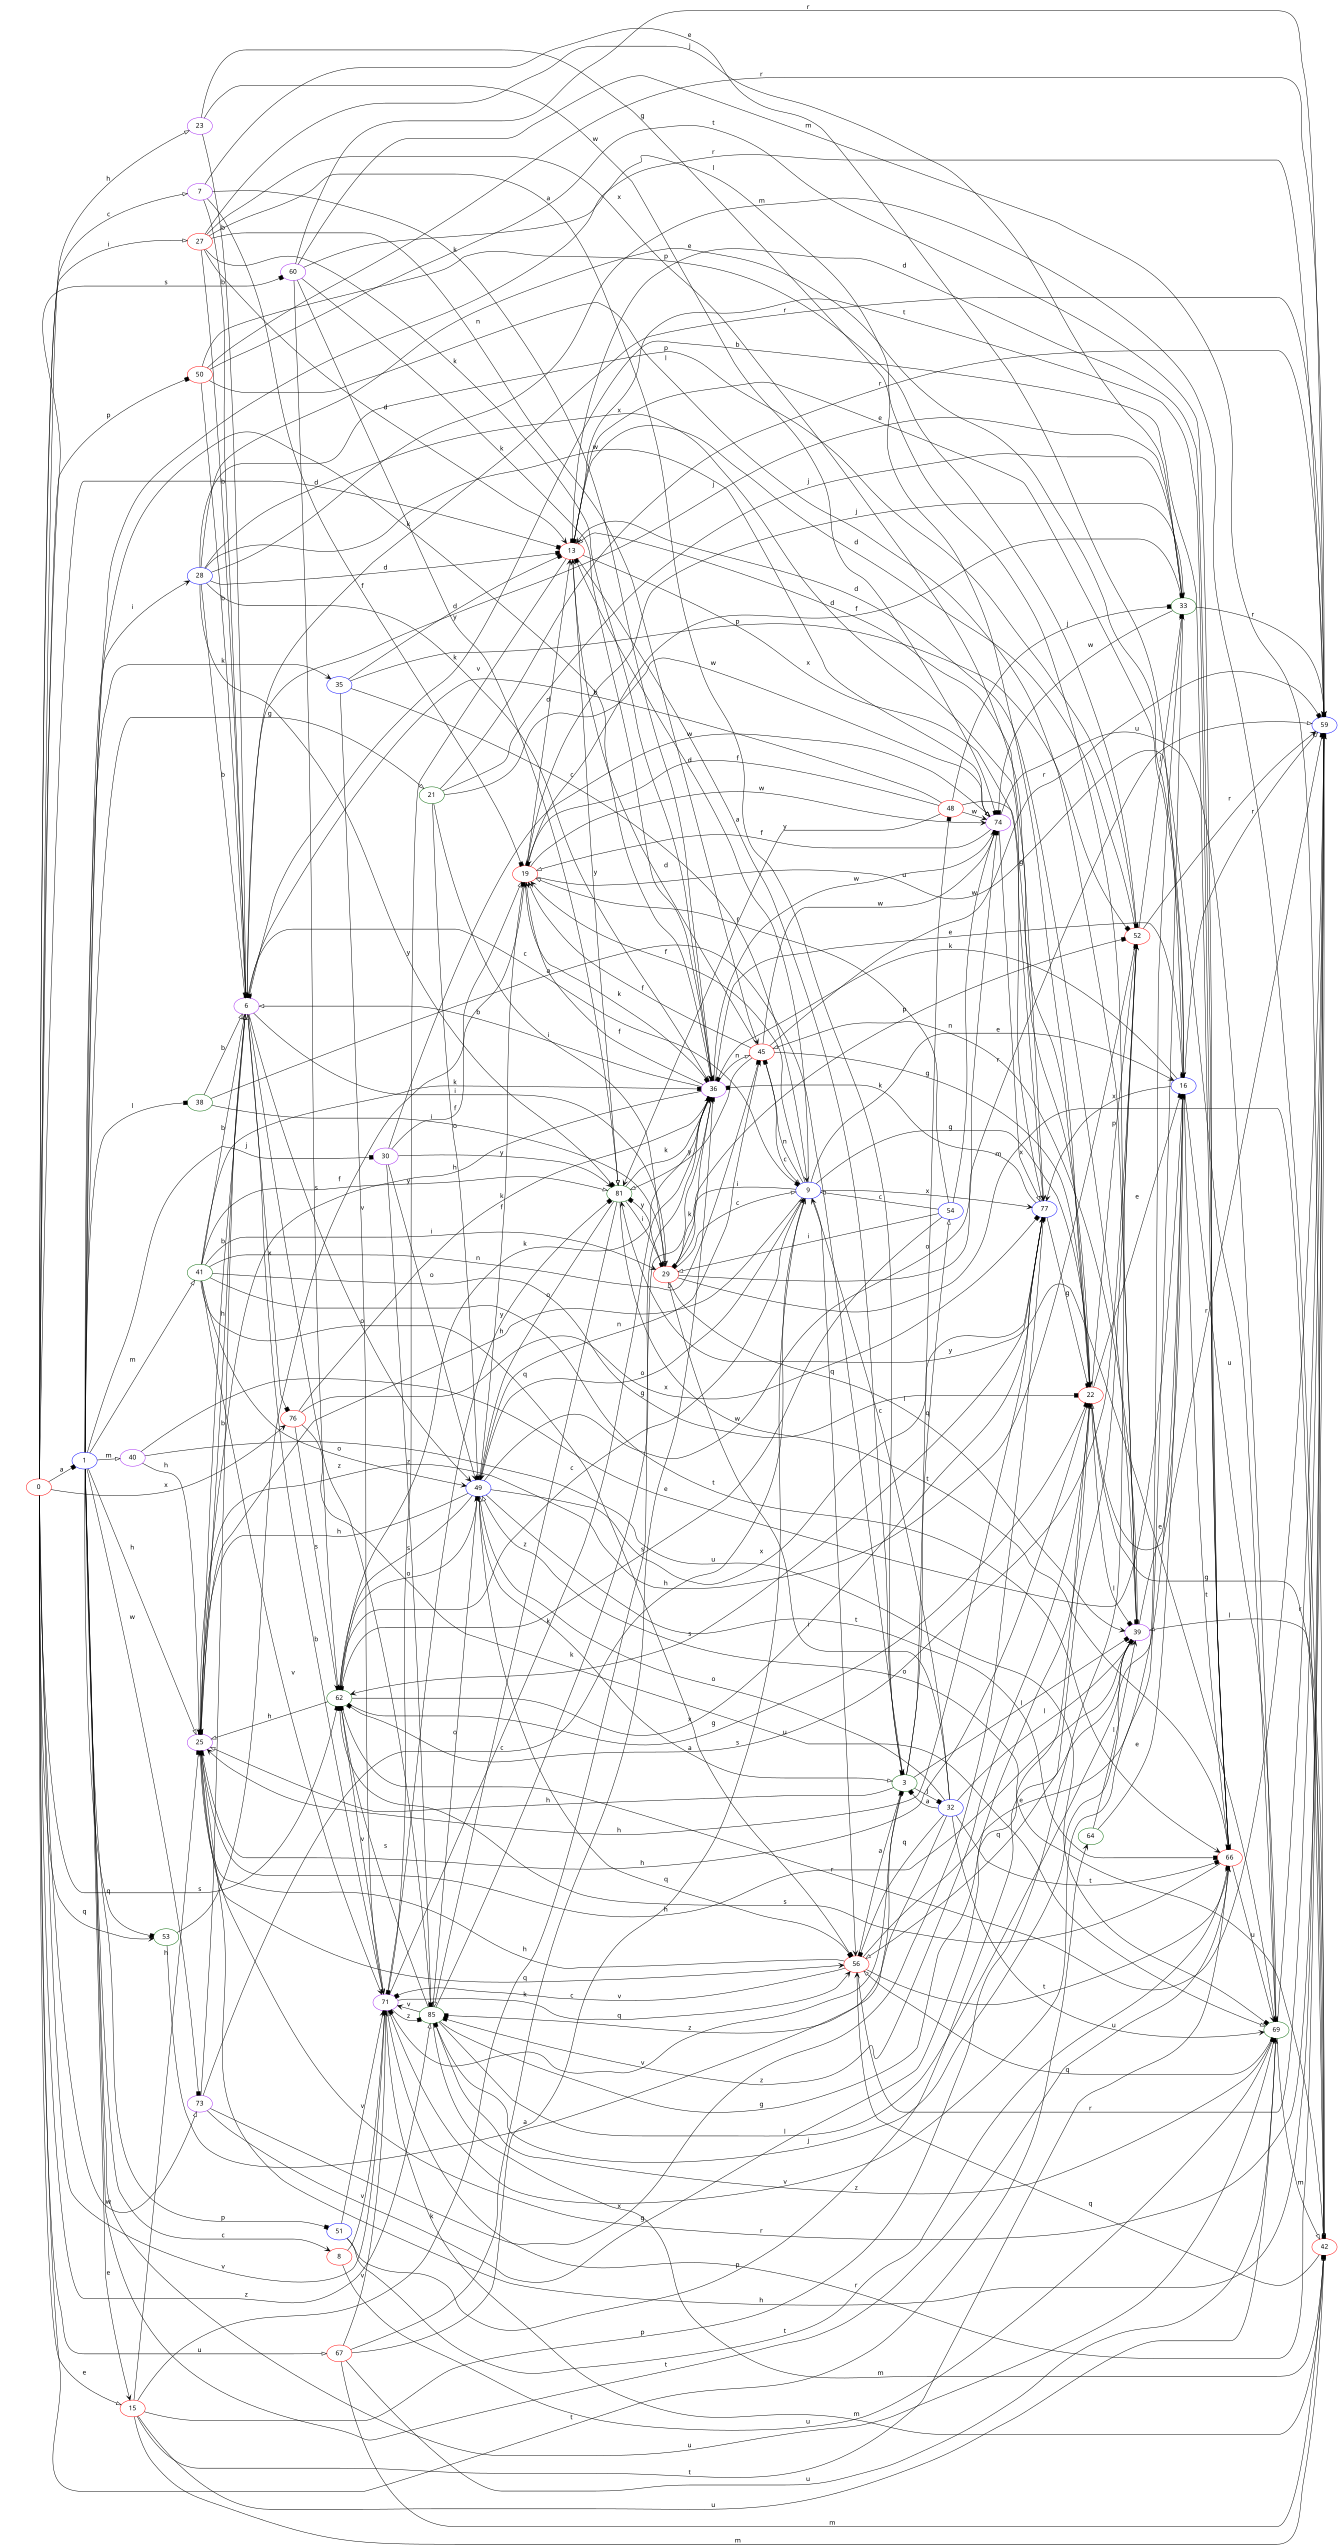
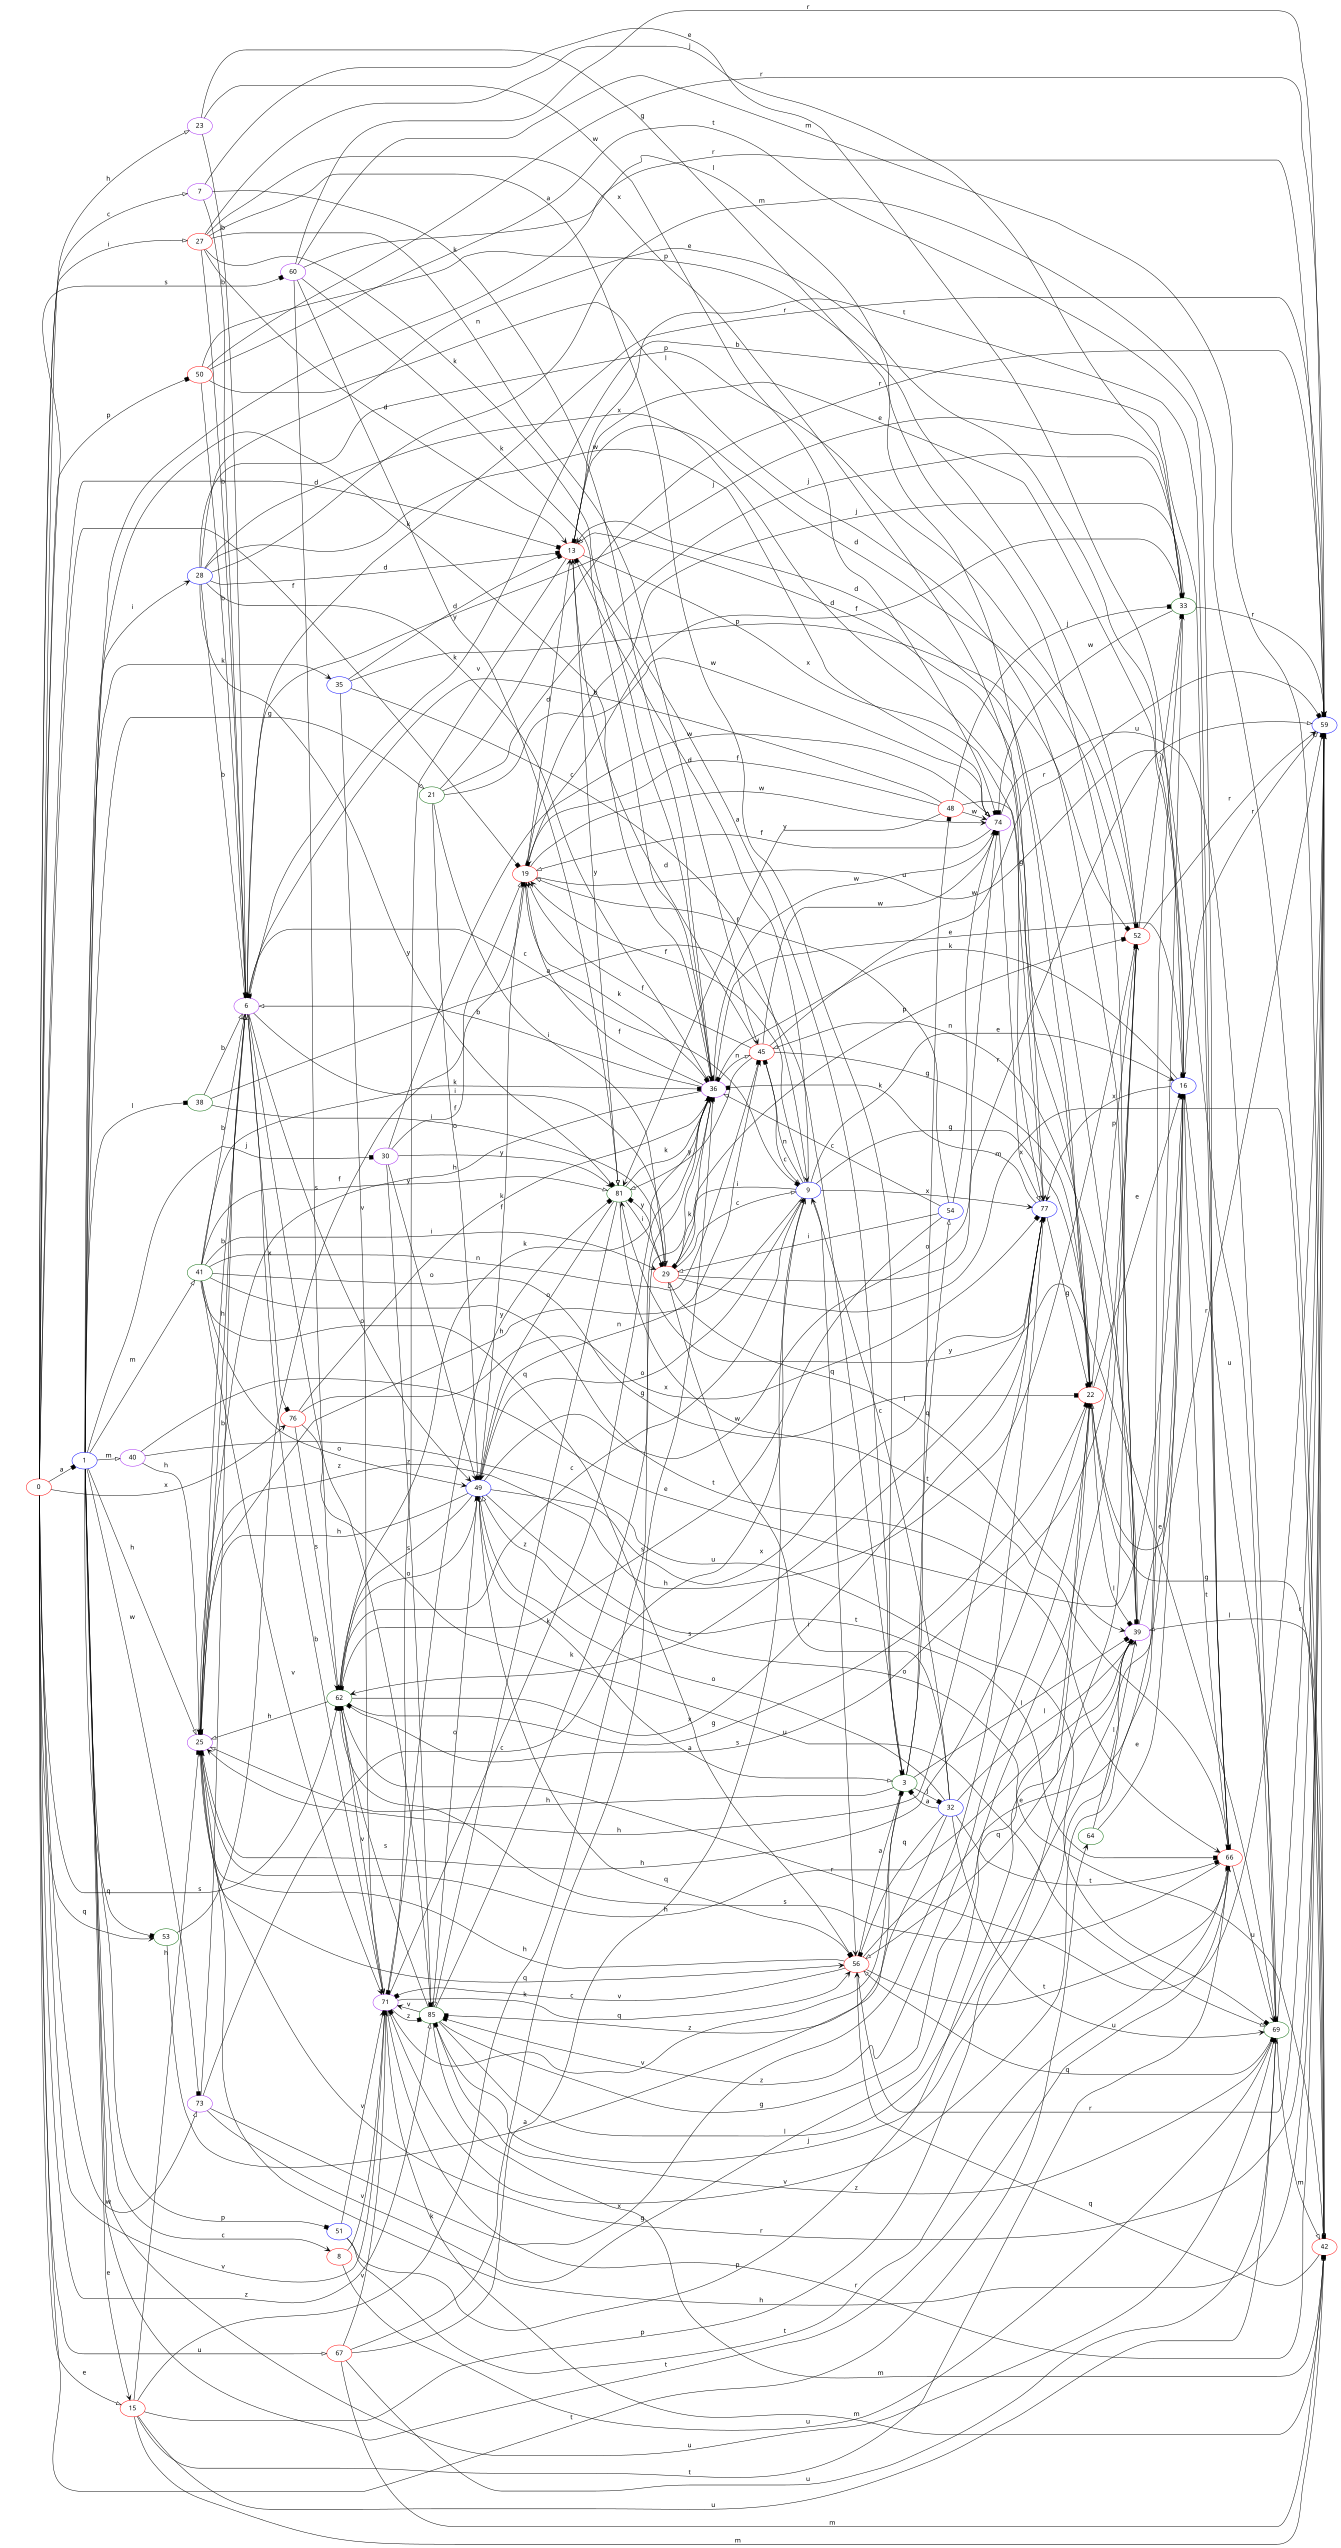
edge "66" -> "13": removed, label "d"
edge "7" -> "19": now "0" -> "19"
edge "54" -> "9": now "54" -> "36"
